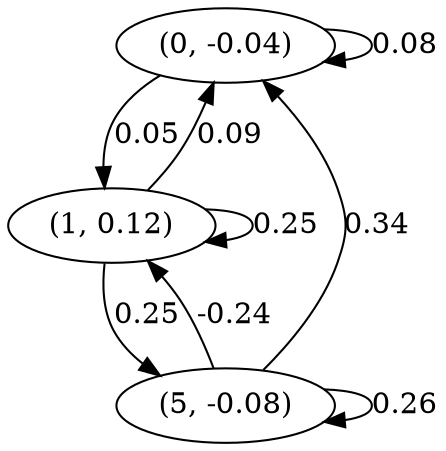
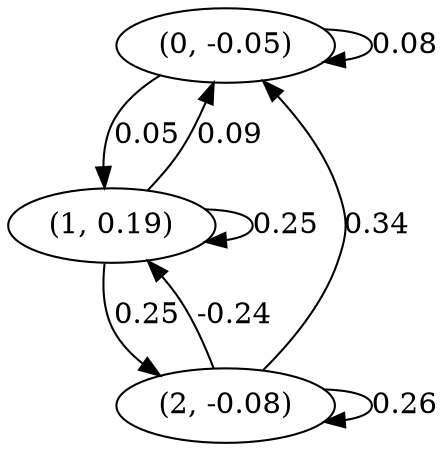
node "(0, -0.04)": label "(0, -0.04)" -> "(0, -0.05)"
node "(1, 0.12)": label "(1, 0.12)" -> "(1, 0.19)"
node "(5, -0.08)": label "(5, -0.08)" -> "(2, -0.08)"
